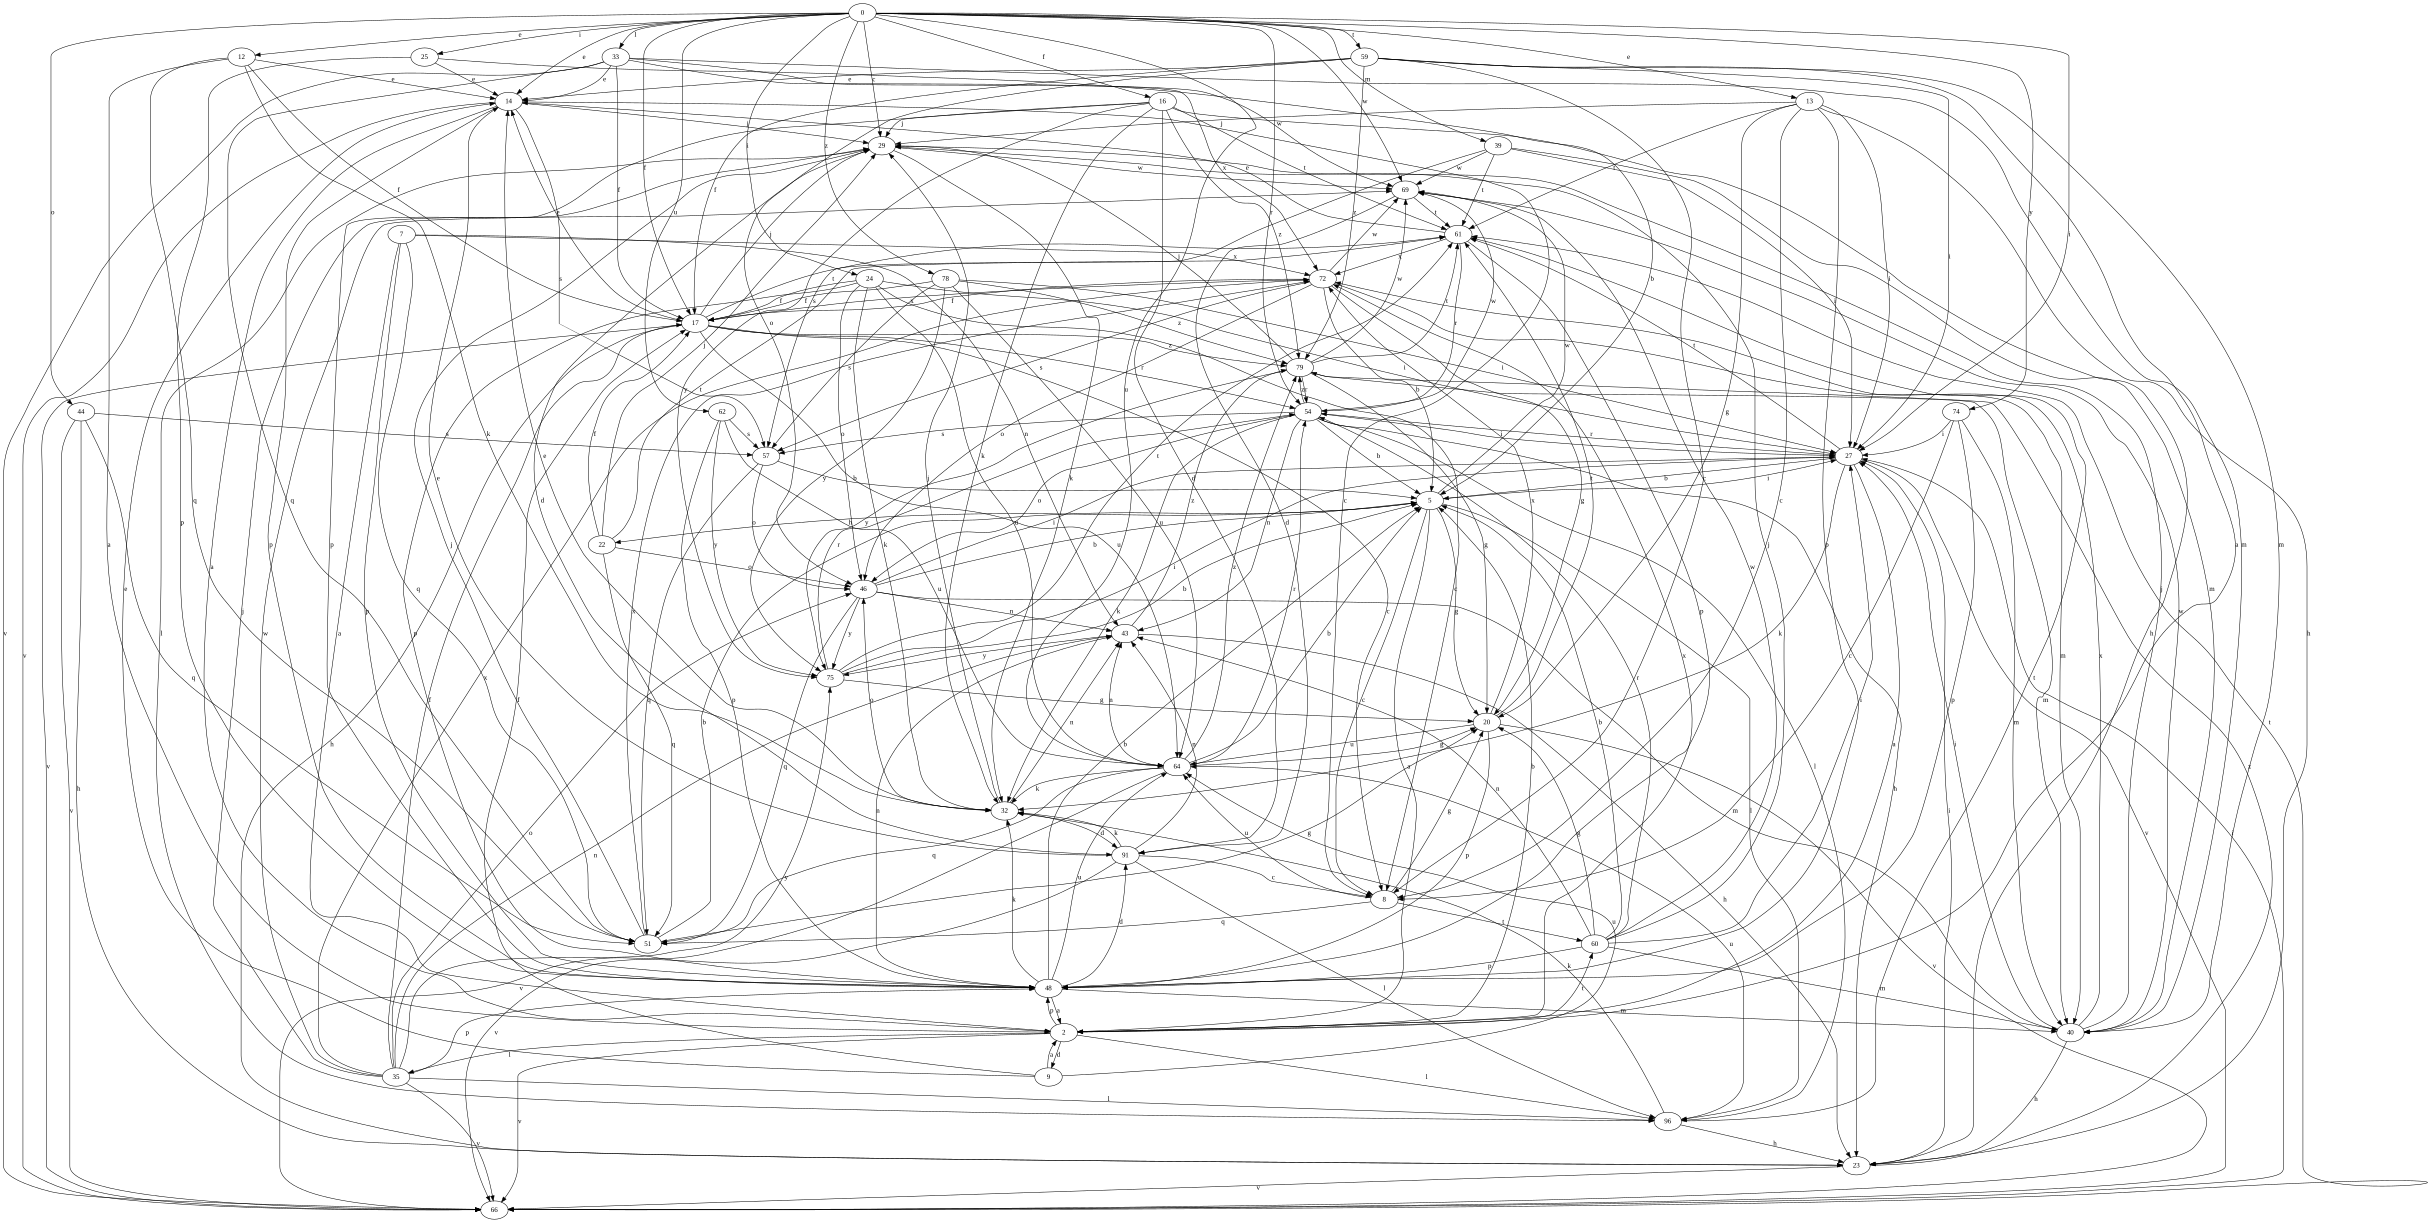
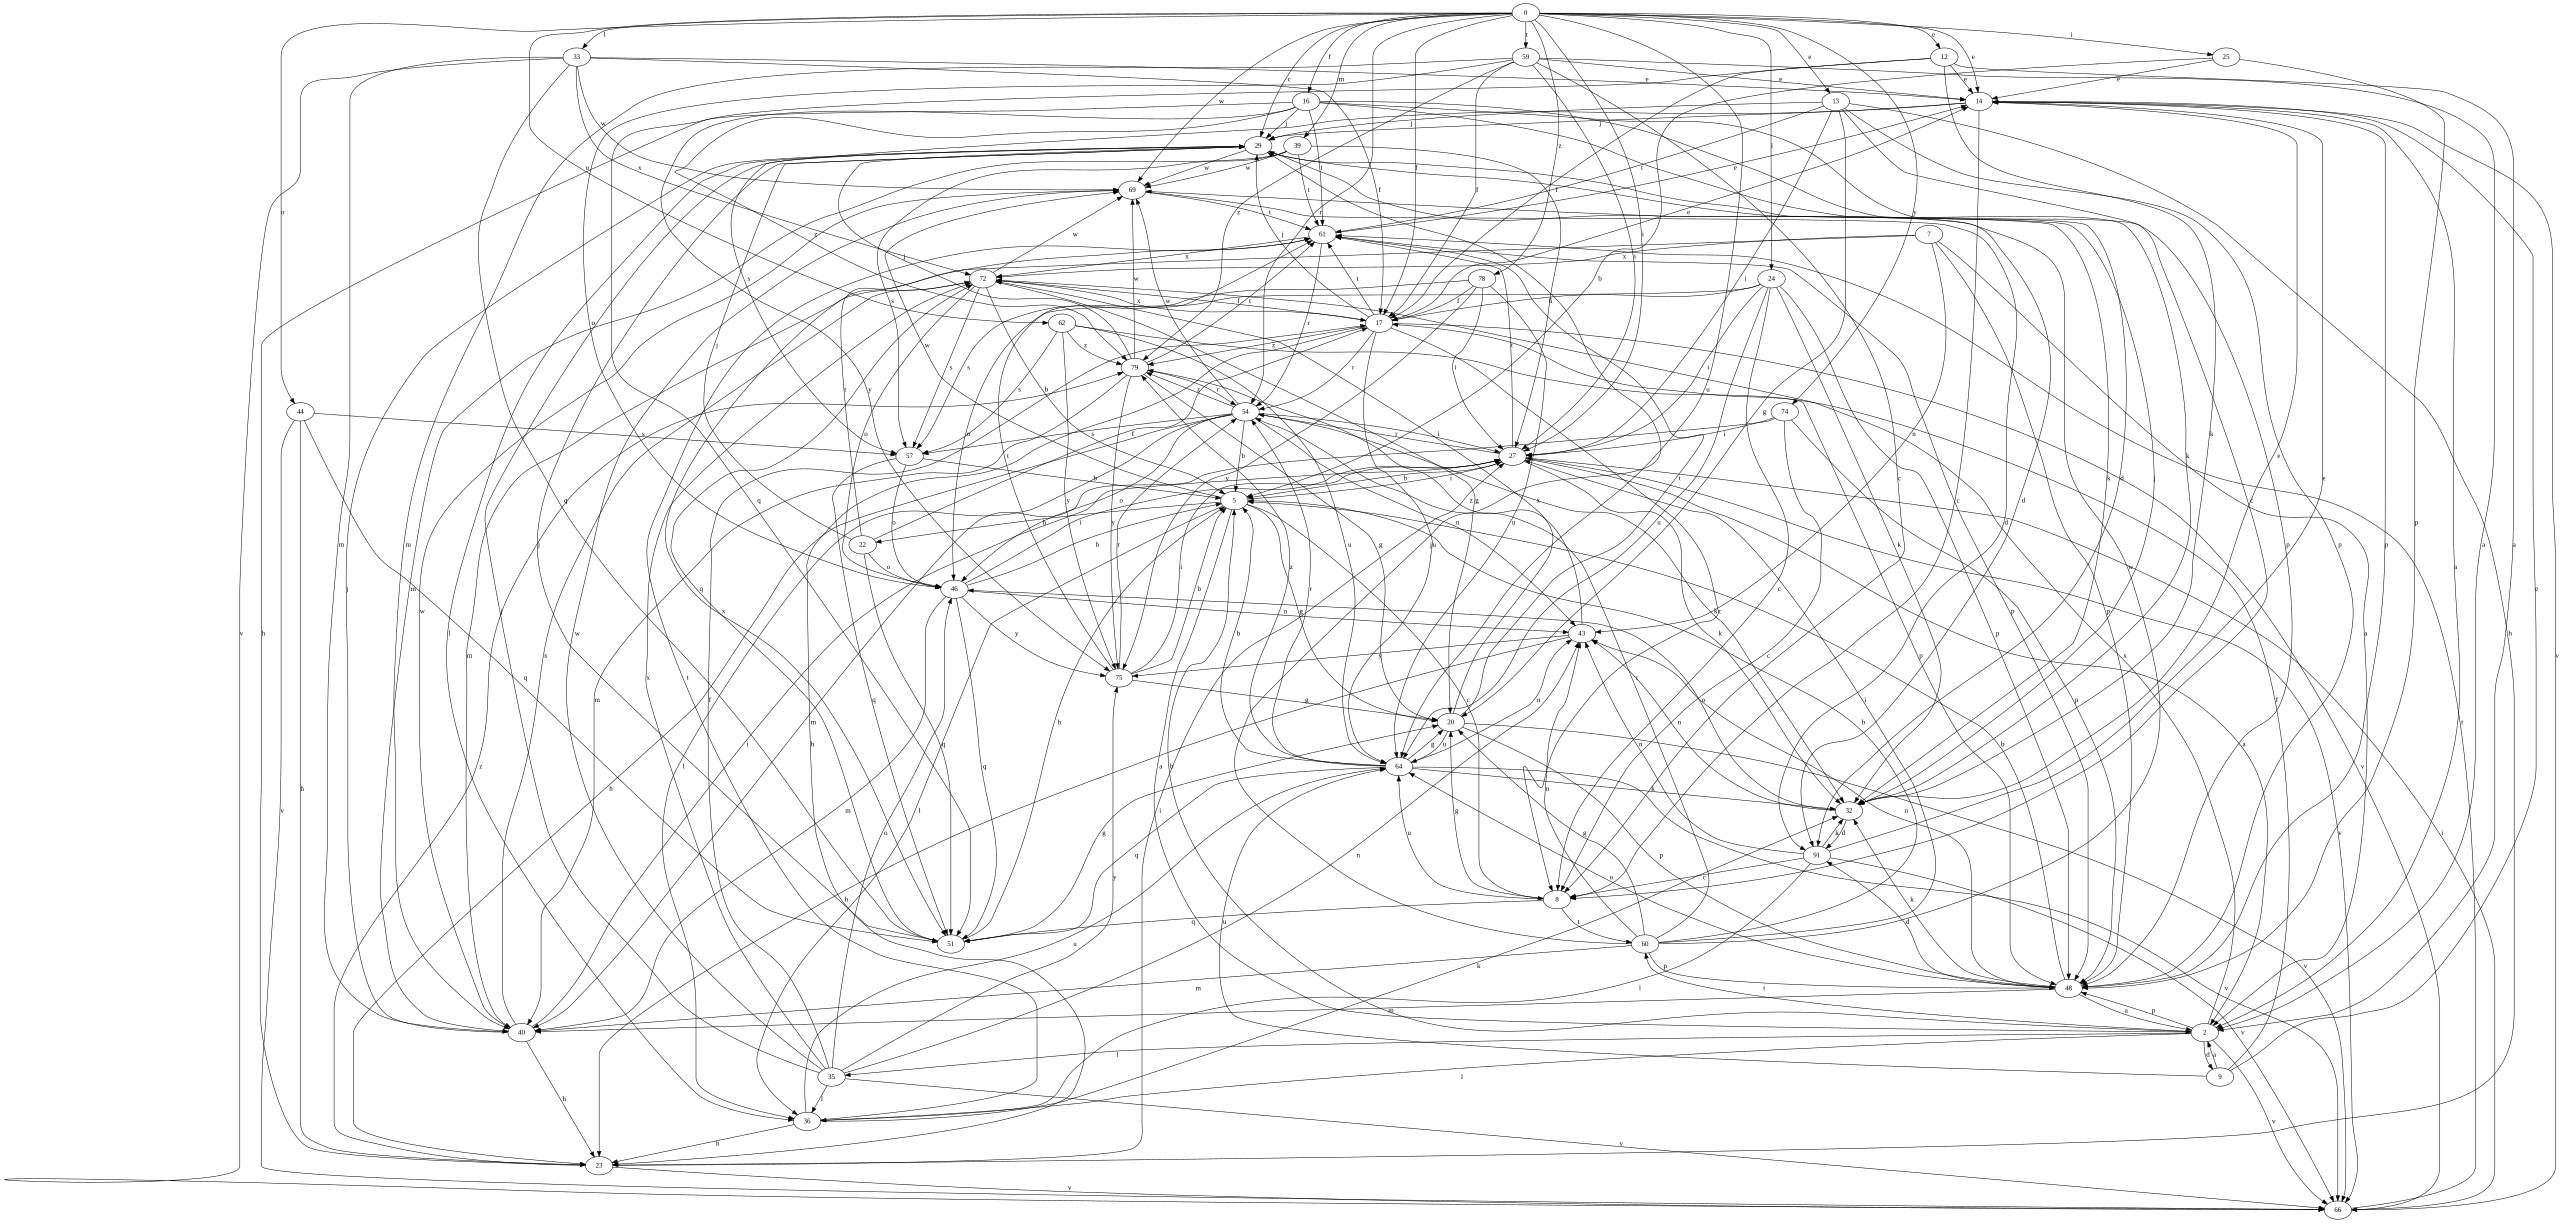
edge "78" -> "79": now "62" -> "79"
edge "35" -> "48": removed, label "p"
node "96": label "96" -> "36"
